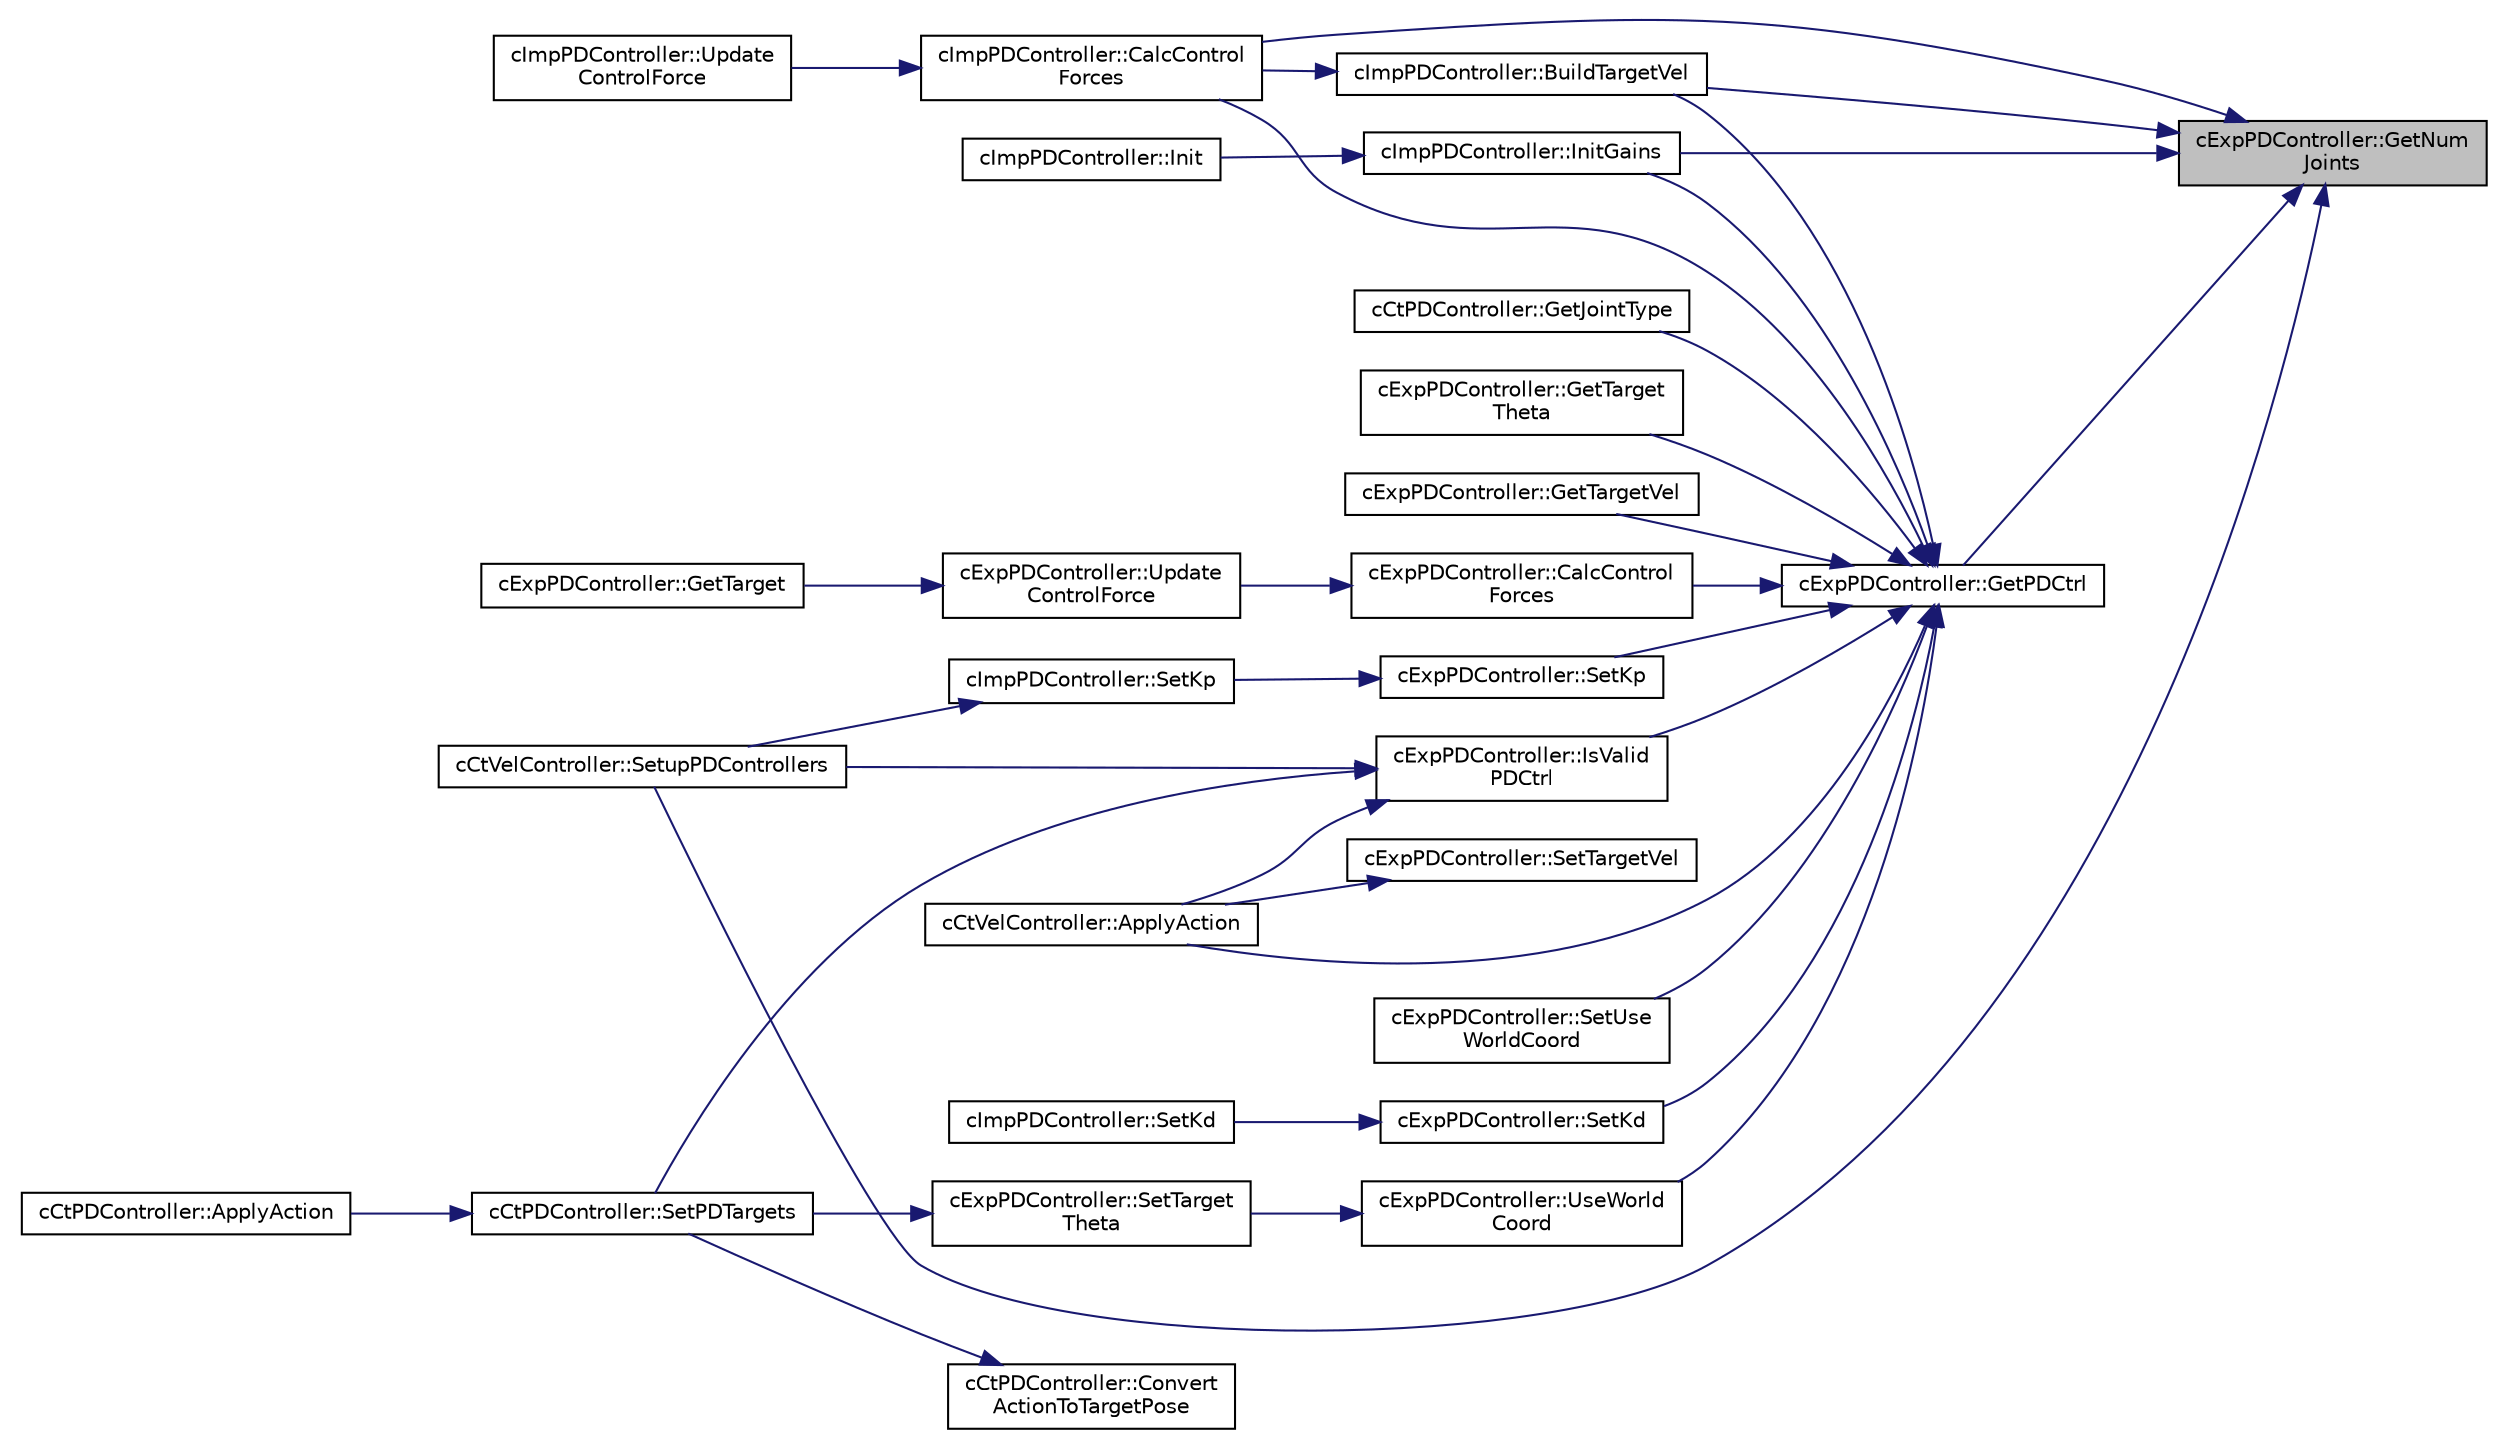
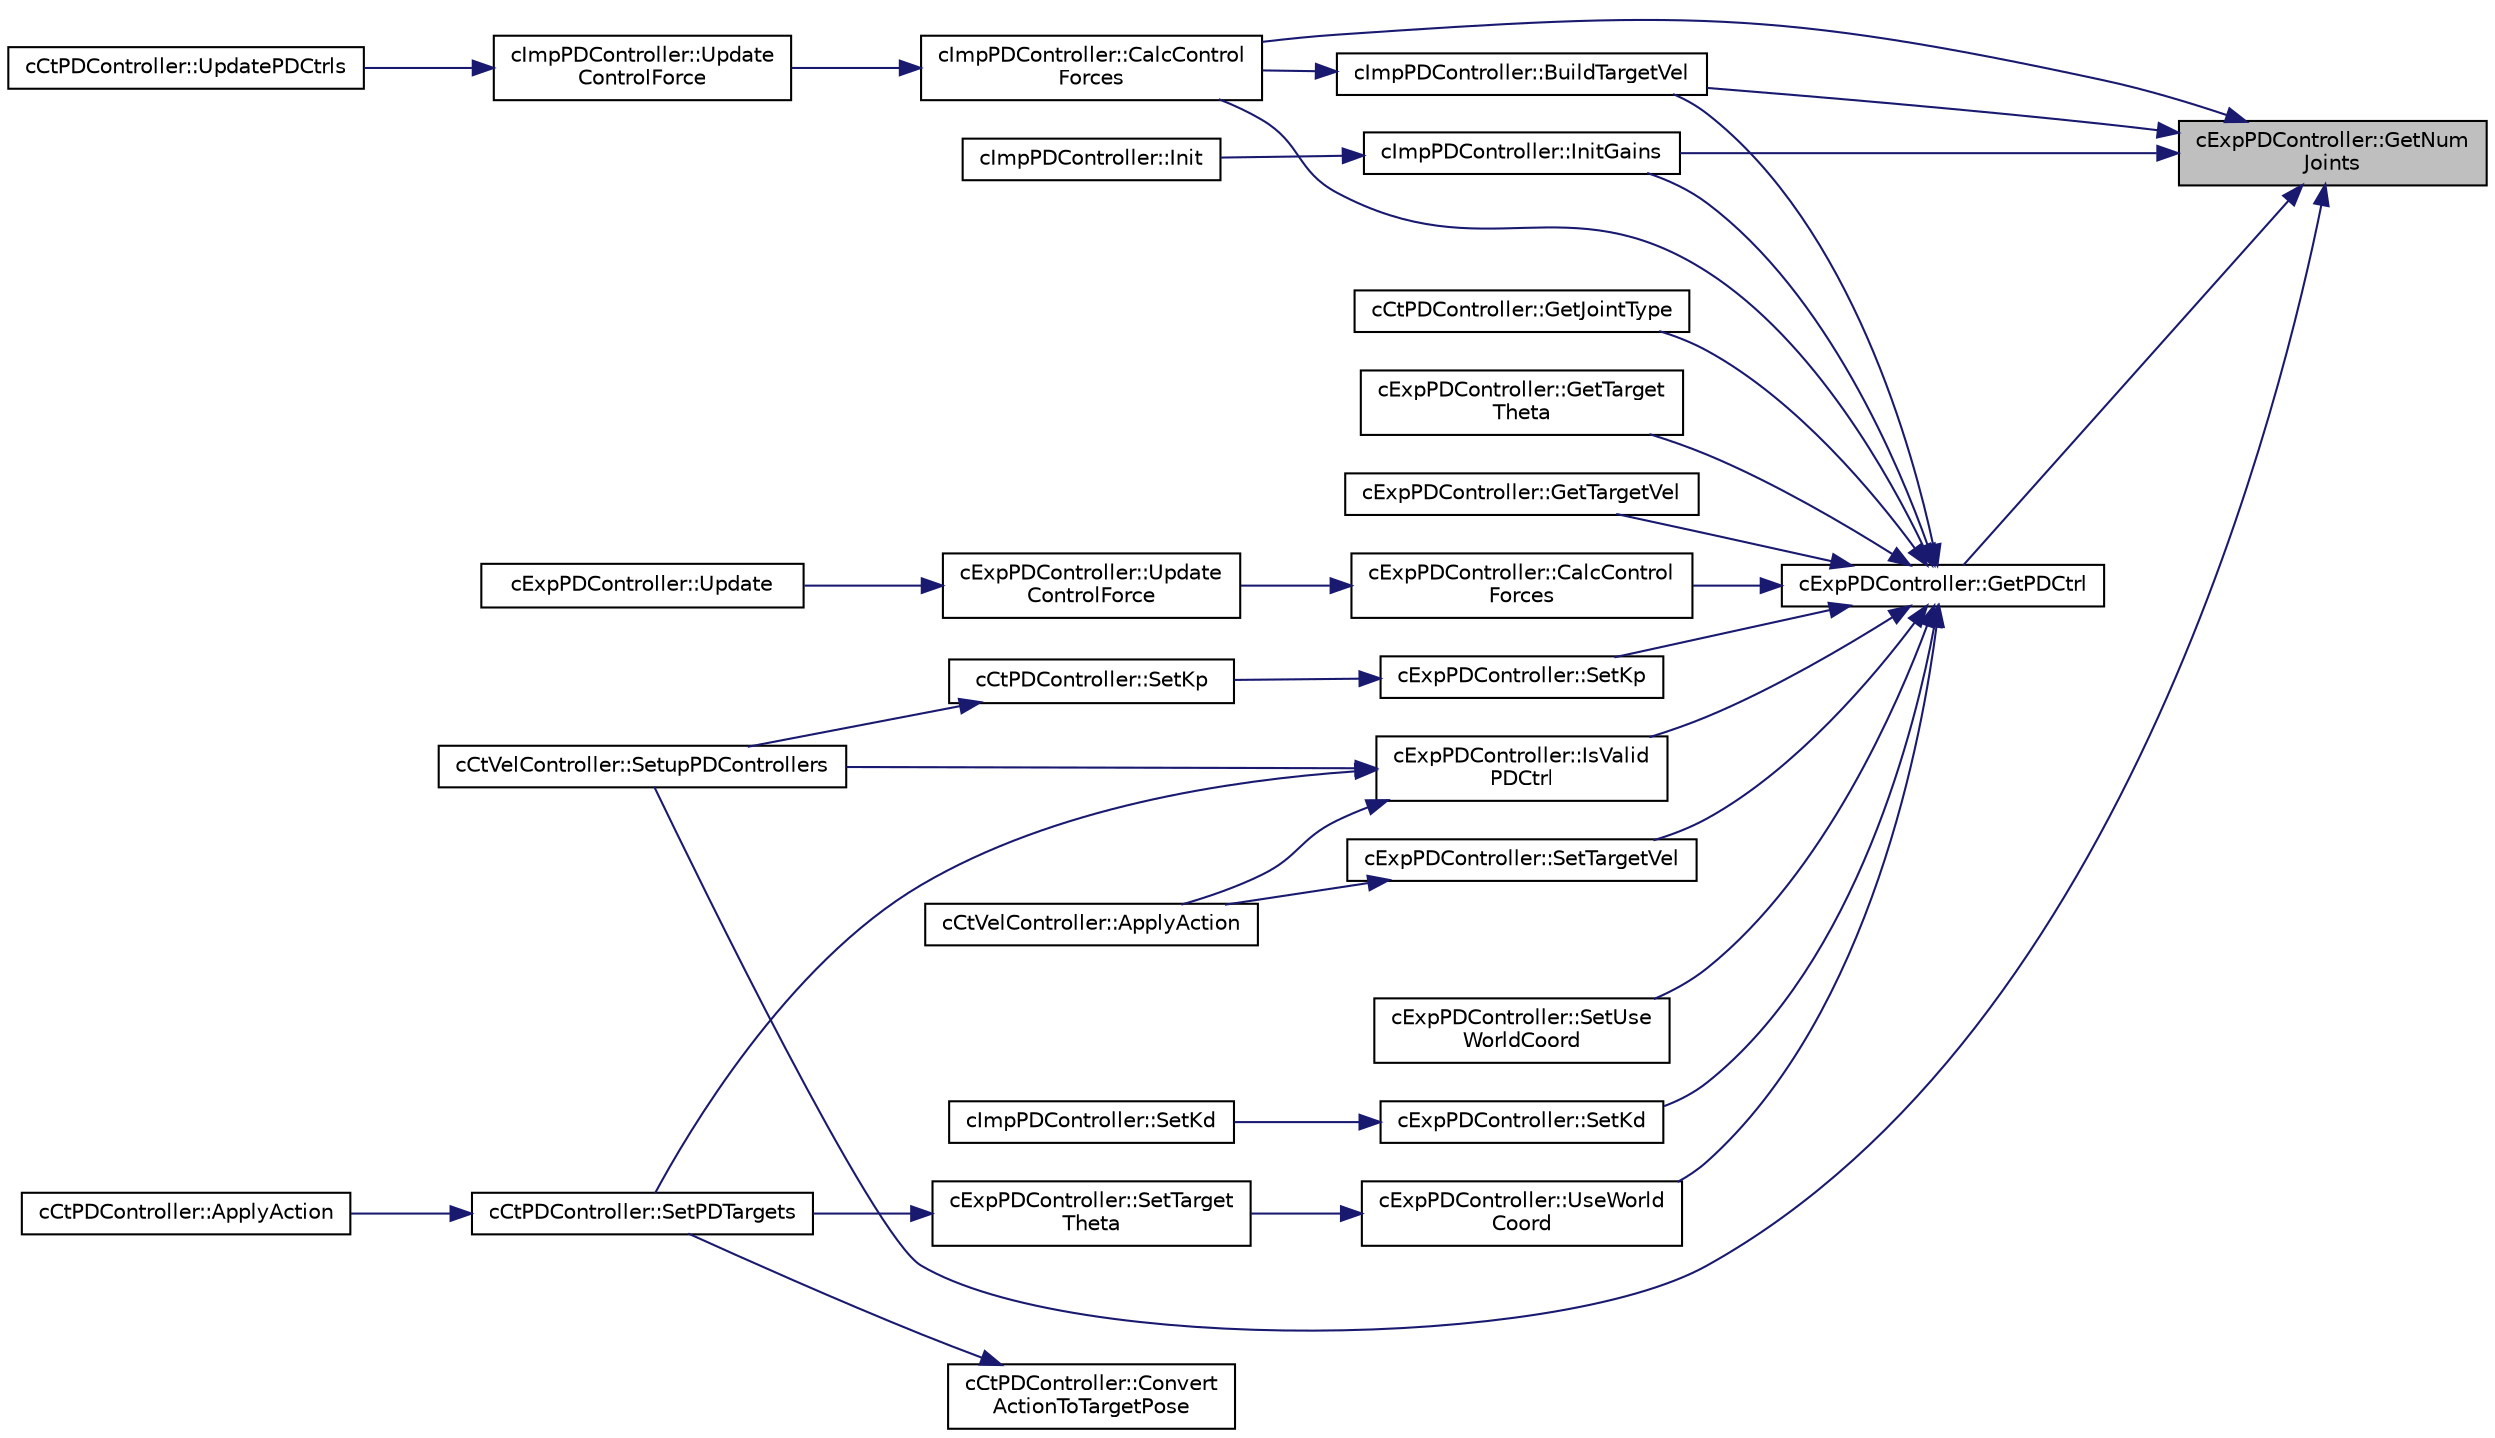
node "cCtPDController::UpdatePDCtrls": added
node "cExpPDController::GetTarget": label "cExpPDController::GetTarget" -> "cExpPDController::Update"
node "cImpPDController::SetKp": label "cImpPDController::SetKp" -> "cCtPDController::SetKp"
edge "cCtVelController::ApplyAction" -> "cExpPDController::GetPDCtrl": now "cExpPDController::SetTargetVel" -> "cExpPDController::GetPDCtrl"
